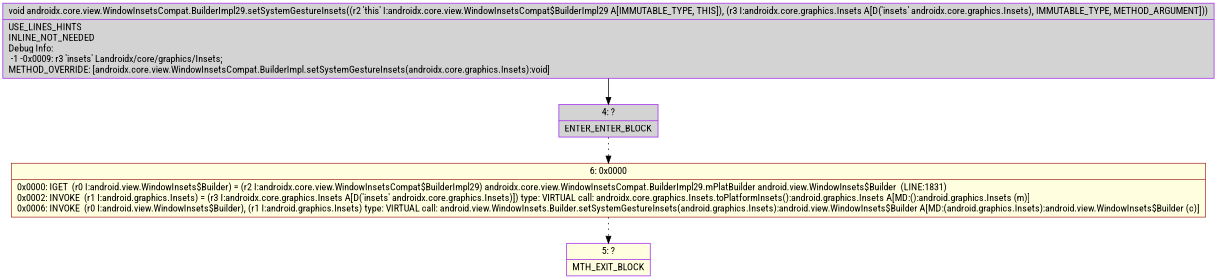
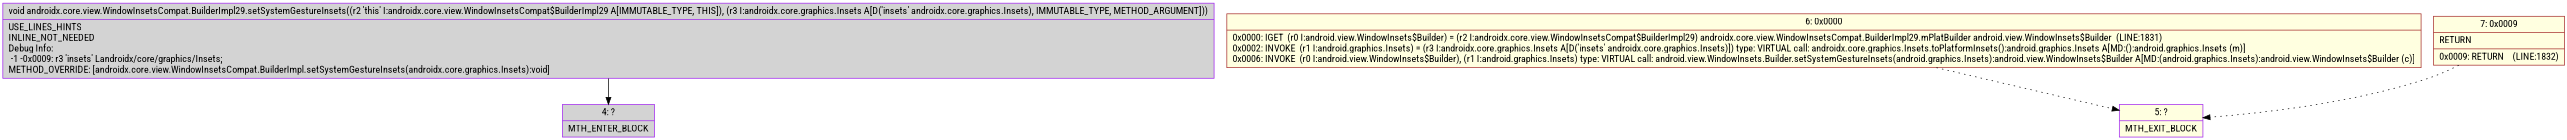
node "7: 0x0009": added
node "4: ?": text "ENTER_ENTER_BLOCK" -> "MTH_ENTER_BLOCK"
edge "4: ?" -> "6: 0x0000": removed
